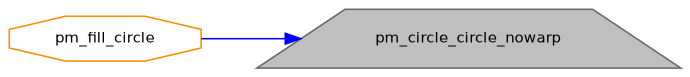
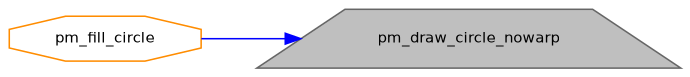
node "pm_circle_circle_nowarp": label "pm_circle_circle_nowarp" -> "pm_draw_circle_nowarp"
